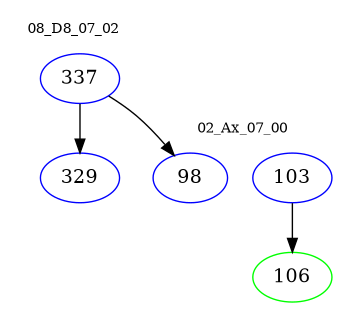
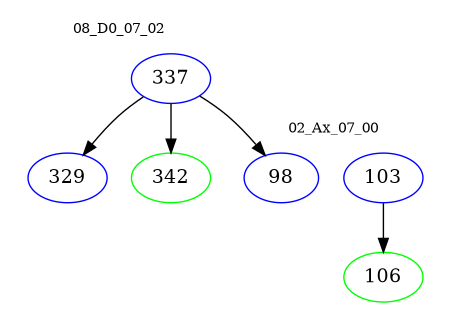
cluster "08_D8_07_02": label "08_D8_07_02" -> "08_D0_07_02"
node "342": added
